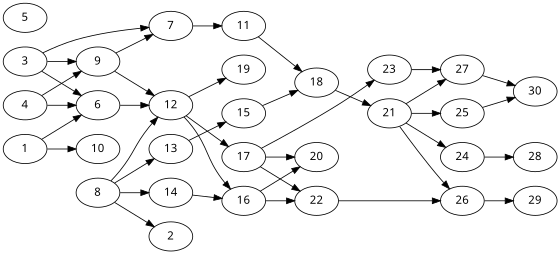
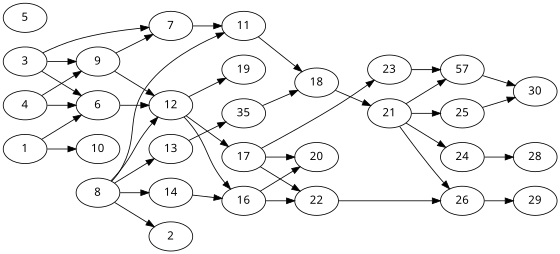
node "27": label "27" -> "57"
edge "8" -> "11": added
node "15": label "15" -> "35"
